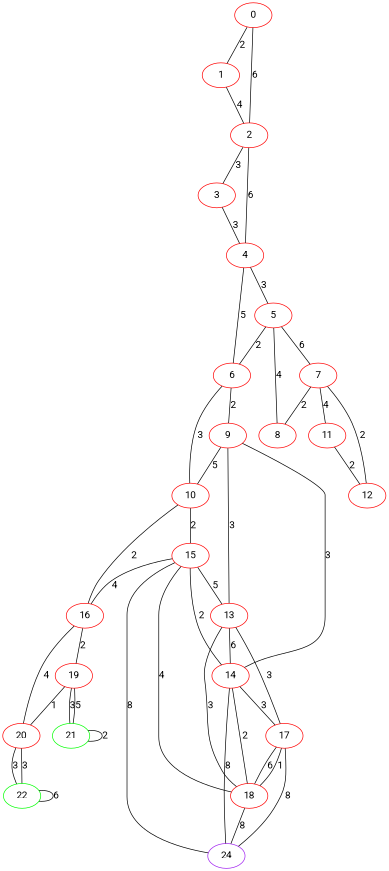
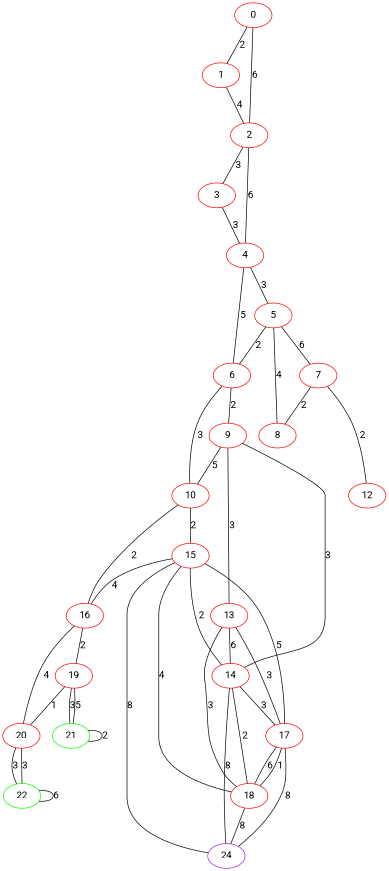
node "11": removed
edge "15" -- "13": now "15" -- "17"
